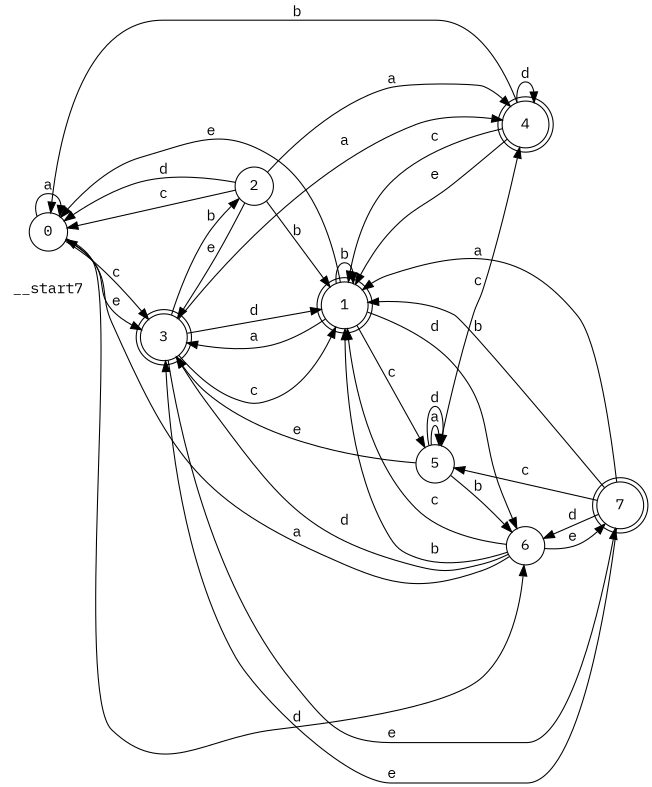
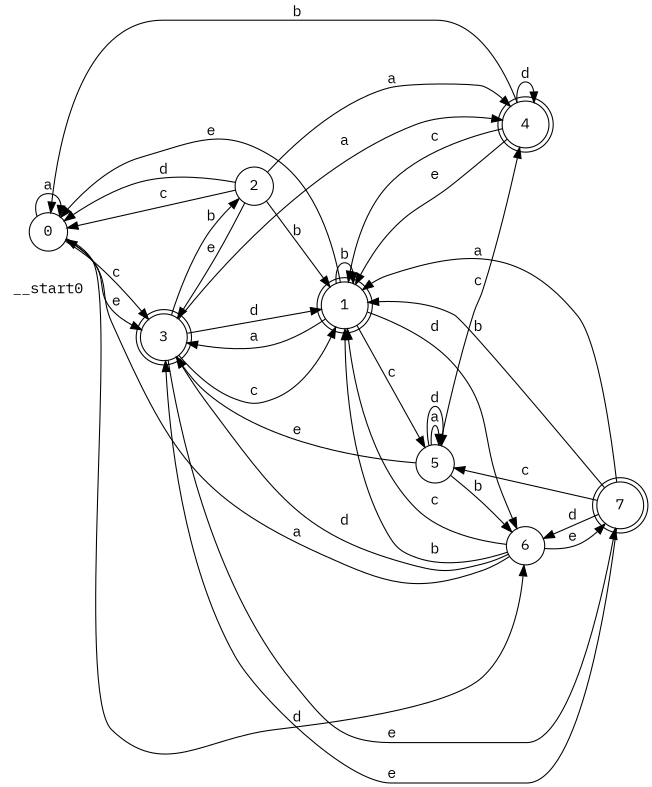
node "__start7": label "__start7" -> "__start0"
